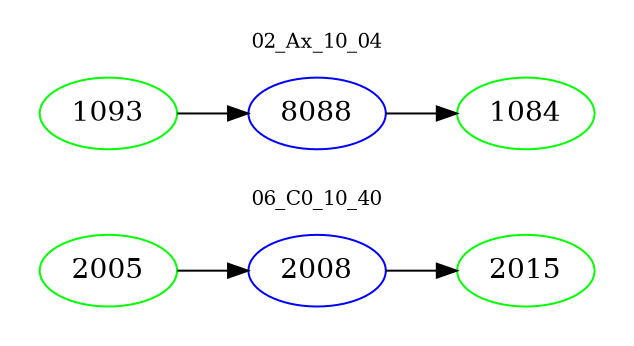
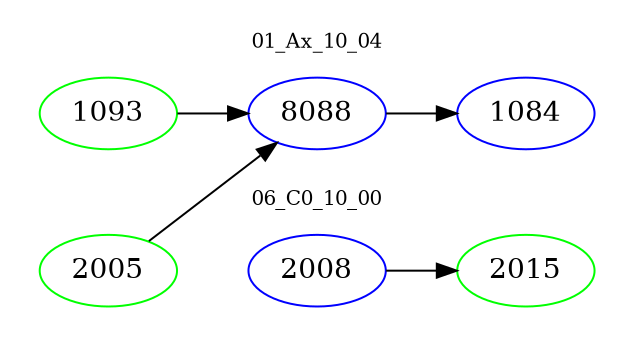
cluster "02_Ax_10_04": label "02_Ax_10_04" -> "01_Ax_10_04"
node "1084": color green -> blue
cluster "06_C0_10_40": label "06_C0_10_40" -> "06_C0_10_00"
edge "2005" -> "2008": now "2005" -> "8088"
